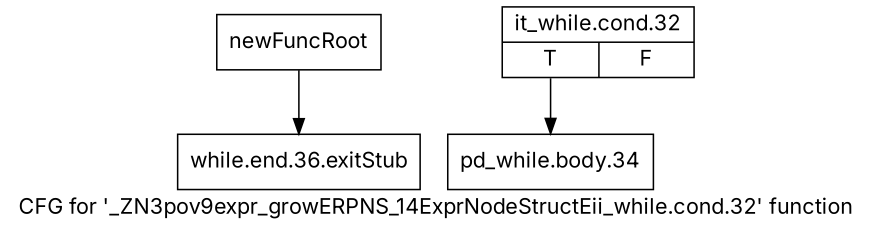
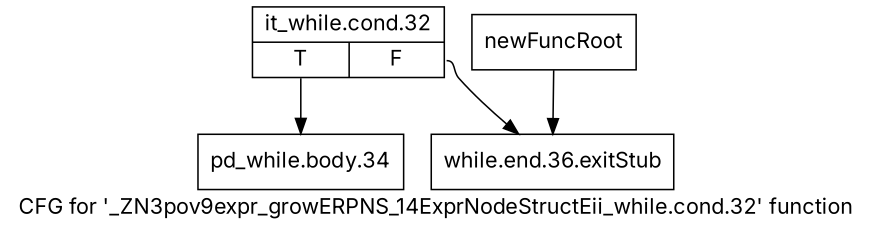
edge "it_while.cond.32" -> "while.end.36.exitStub": added
